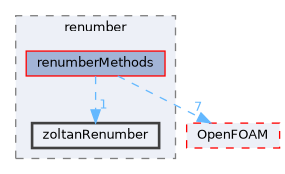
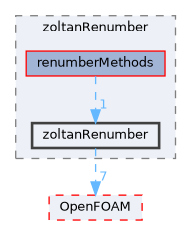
cluster "renumber": label "renumber" -> "zoltanRenumber"
edge "renumberMethods" -> "OpenFOAM": now "zoltanRenumber" -> "OpenFOAM"
